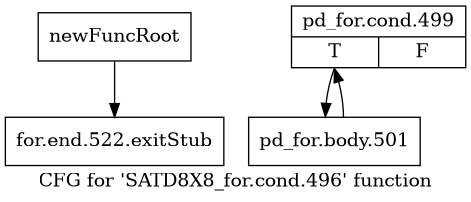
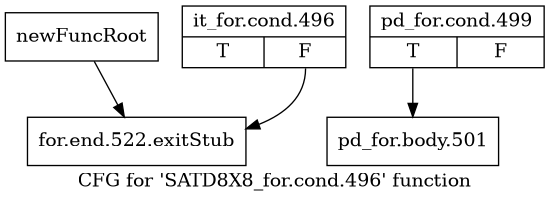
node "it_for.cond.496": added
edge "pd_for.body.501" -> "pd_for.cond.499": removed
